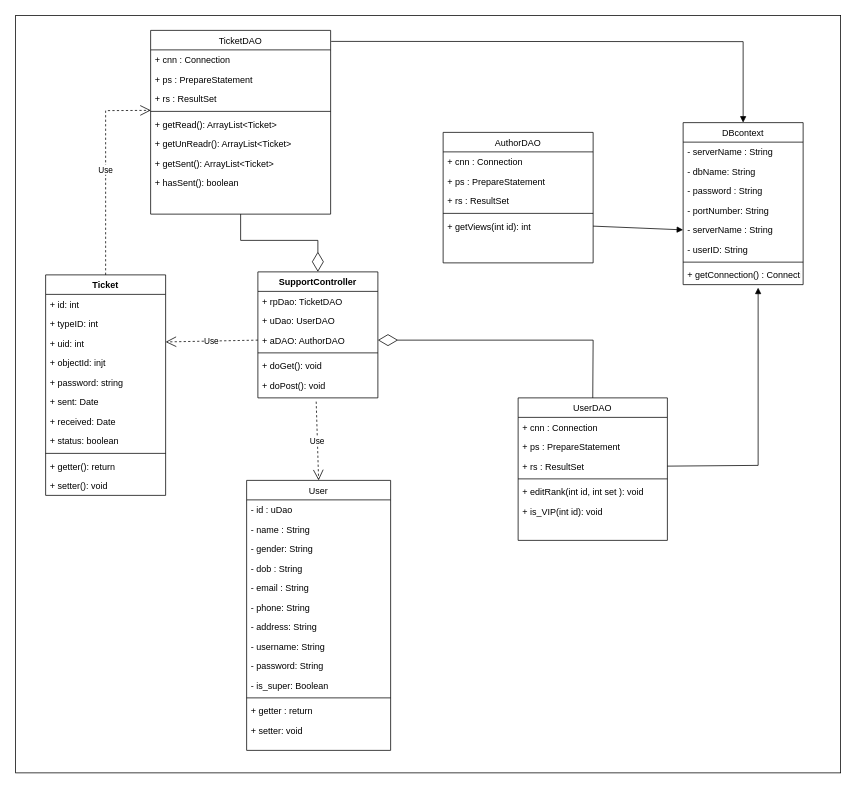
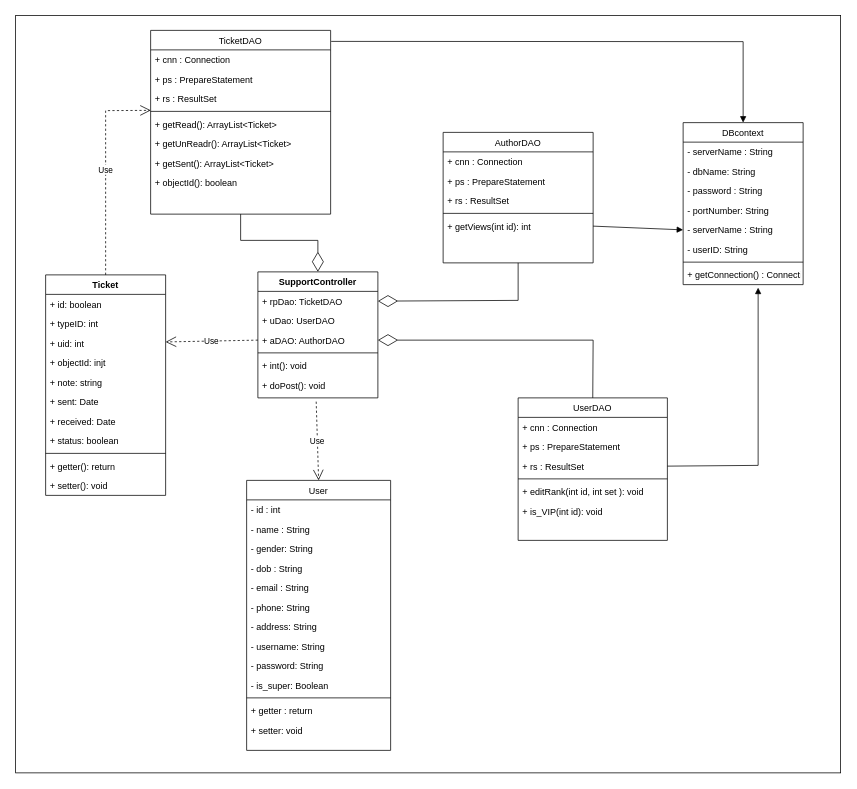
node "+ hasSent(): boolean": label "+ hasSent(): boolean" -> "+ objectId(): boolean"
edge "AuthorDAO" -> "+ rpDao: TicketDAO": added
node "+ id: int": label "+ id: int" -> "+ id: boolean"
node "+ doGet(): void": label "+ doGet(): void" -> "+ int(): void"
node "+ password: string": label "+ password: string" -> "+ note: string"
node "- id : uDao": label "- id : uDao" -> "- id : int"
